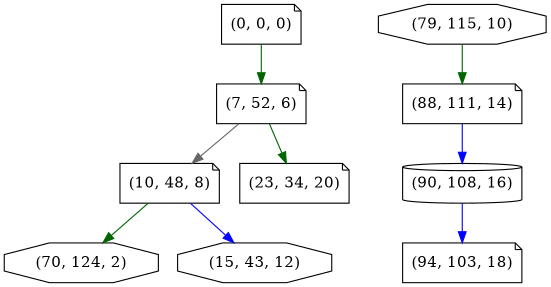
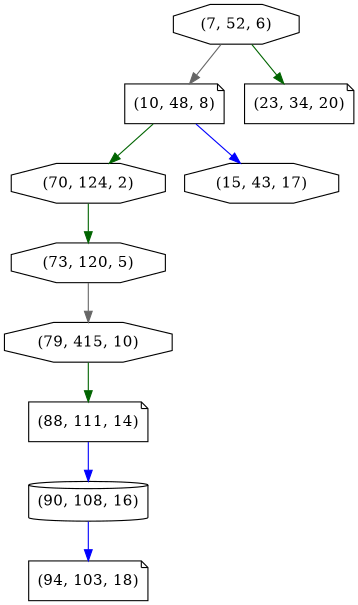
node "(0, 0, 0)": removed
node "(79, 115, 10)": label "(79, 115, 10)" -> "(79, 415, 10)"
node "(7, 52, 6)": shape note -> octagon
node "(73, 120, 5)": added
node "(15, 43, 12)": label "(15, 43, 12)" -> "(15, 43, 17)"
